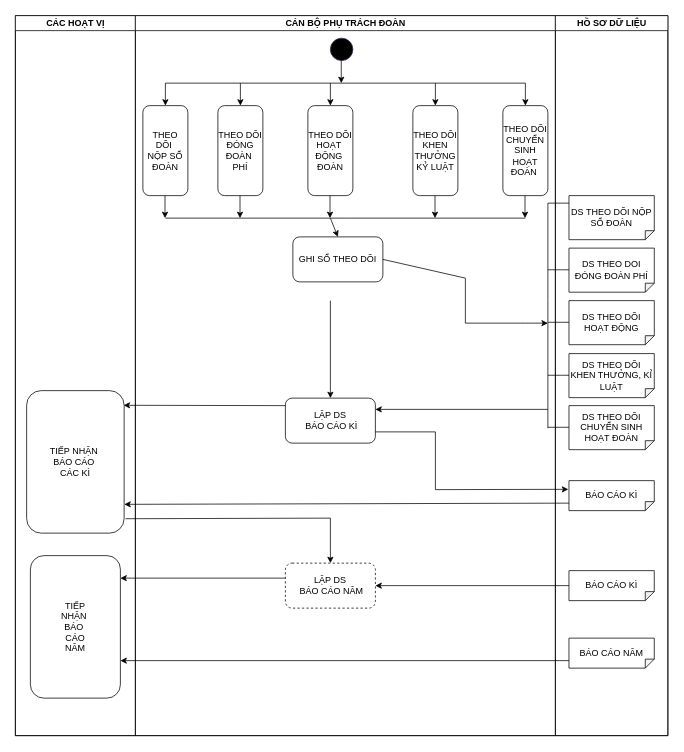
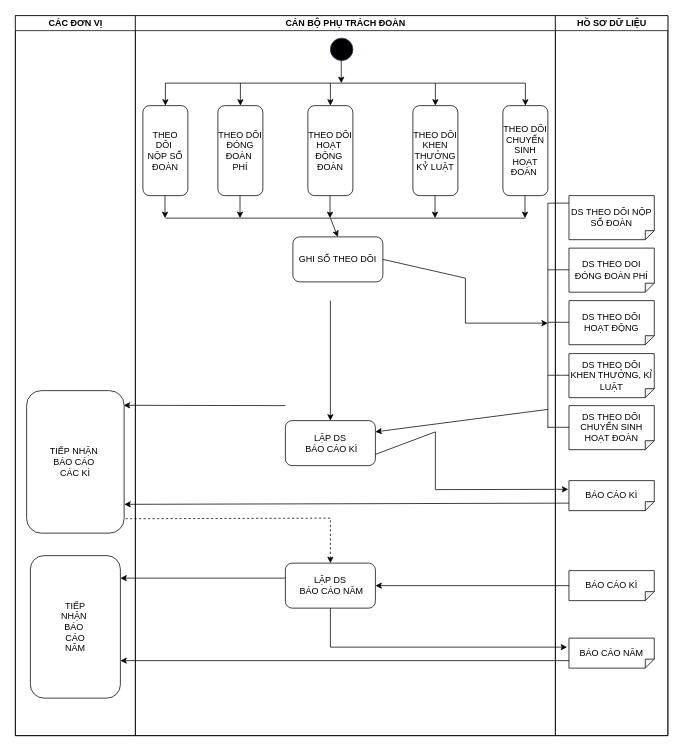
node "CÁC HOẠT VỊ": label "CÁC HOẠT VỊ" -> "CÁC ĐƠN VỊ"
node "LẬP DS BÁO CÁO KÌ": moved (330, 420) -> (330, 443)
edge "TIẾP NHẬN BÁO CÁO CÁC KÌ" -> "LẬP DS BÁO CÁO NĂM": style solid -> dashed
node "LẬP DS BÁO CÁO NĂM": style dashed -> solid
edge "LẬP DS BÁO CÁO NĂM" -> "BÁO CÁO NĂM": added
